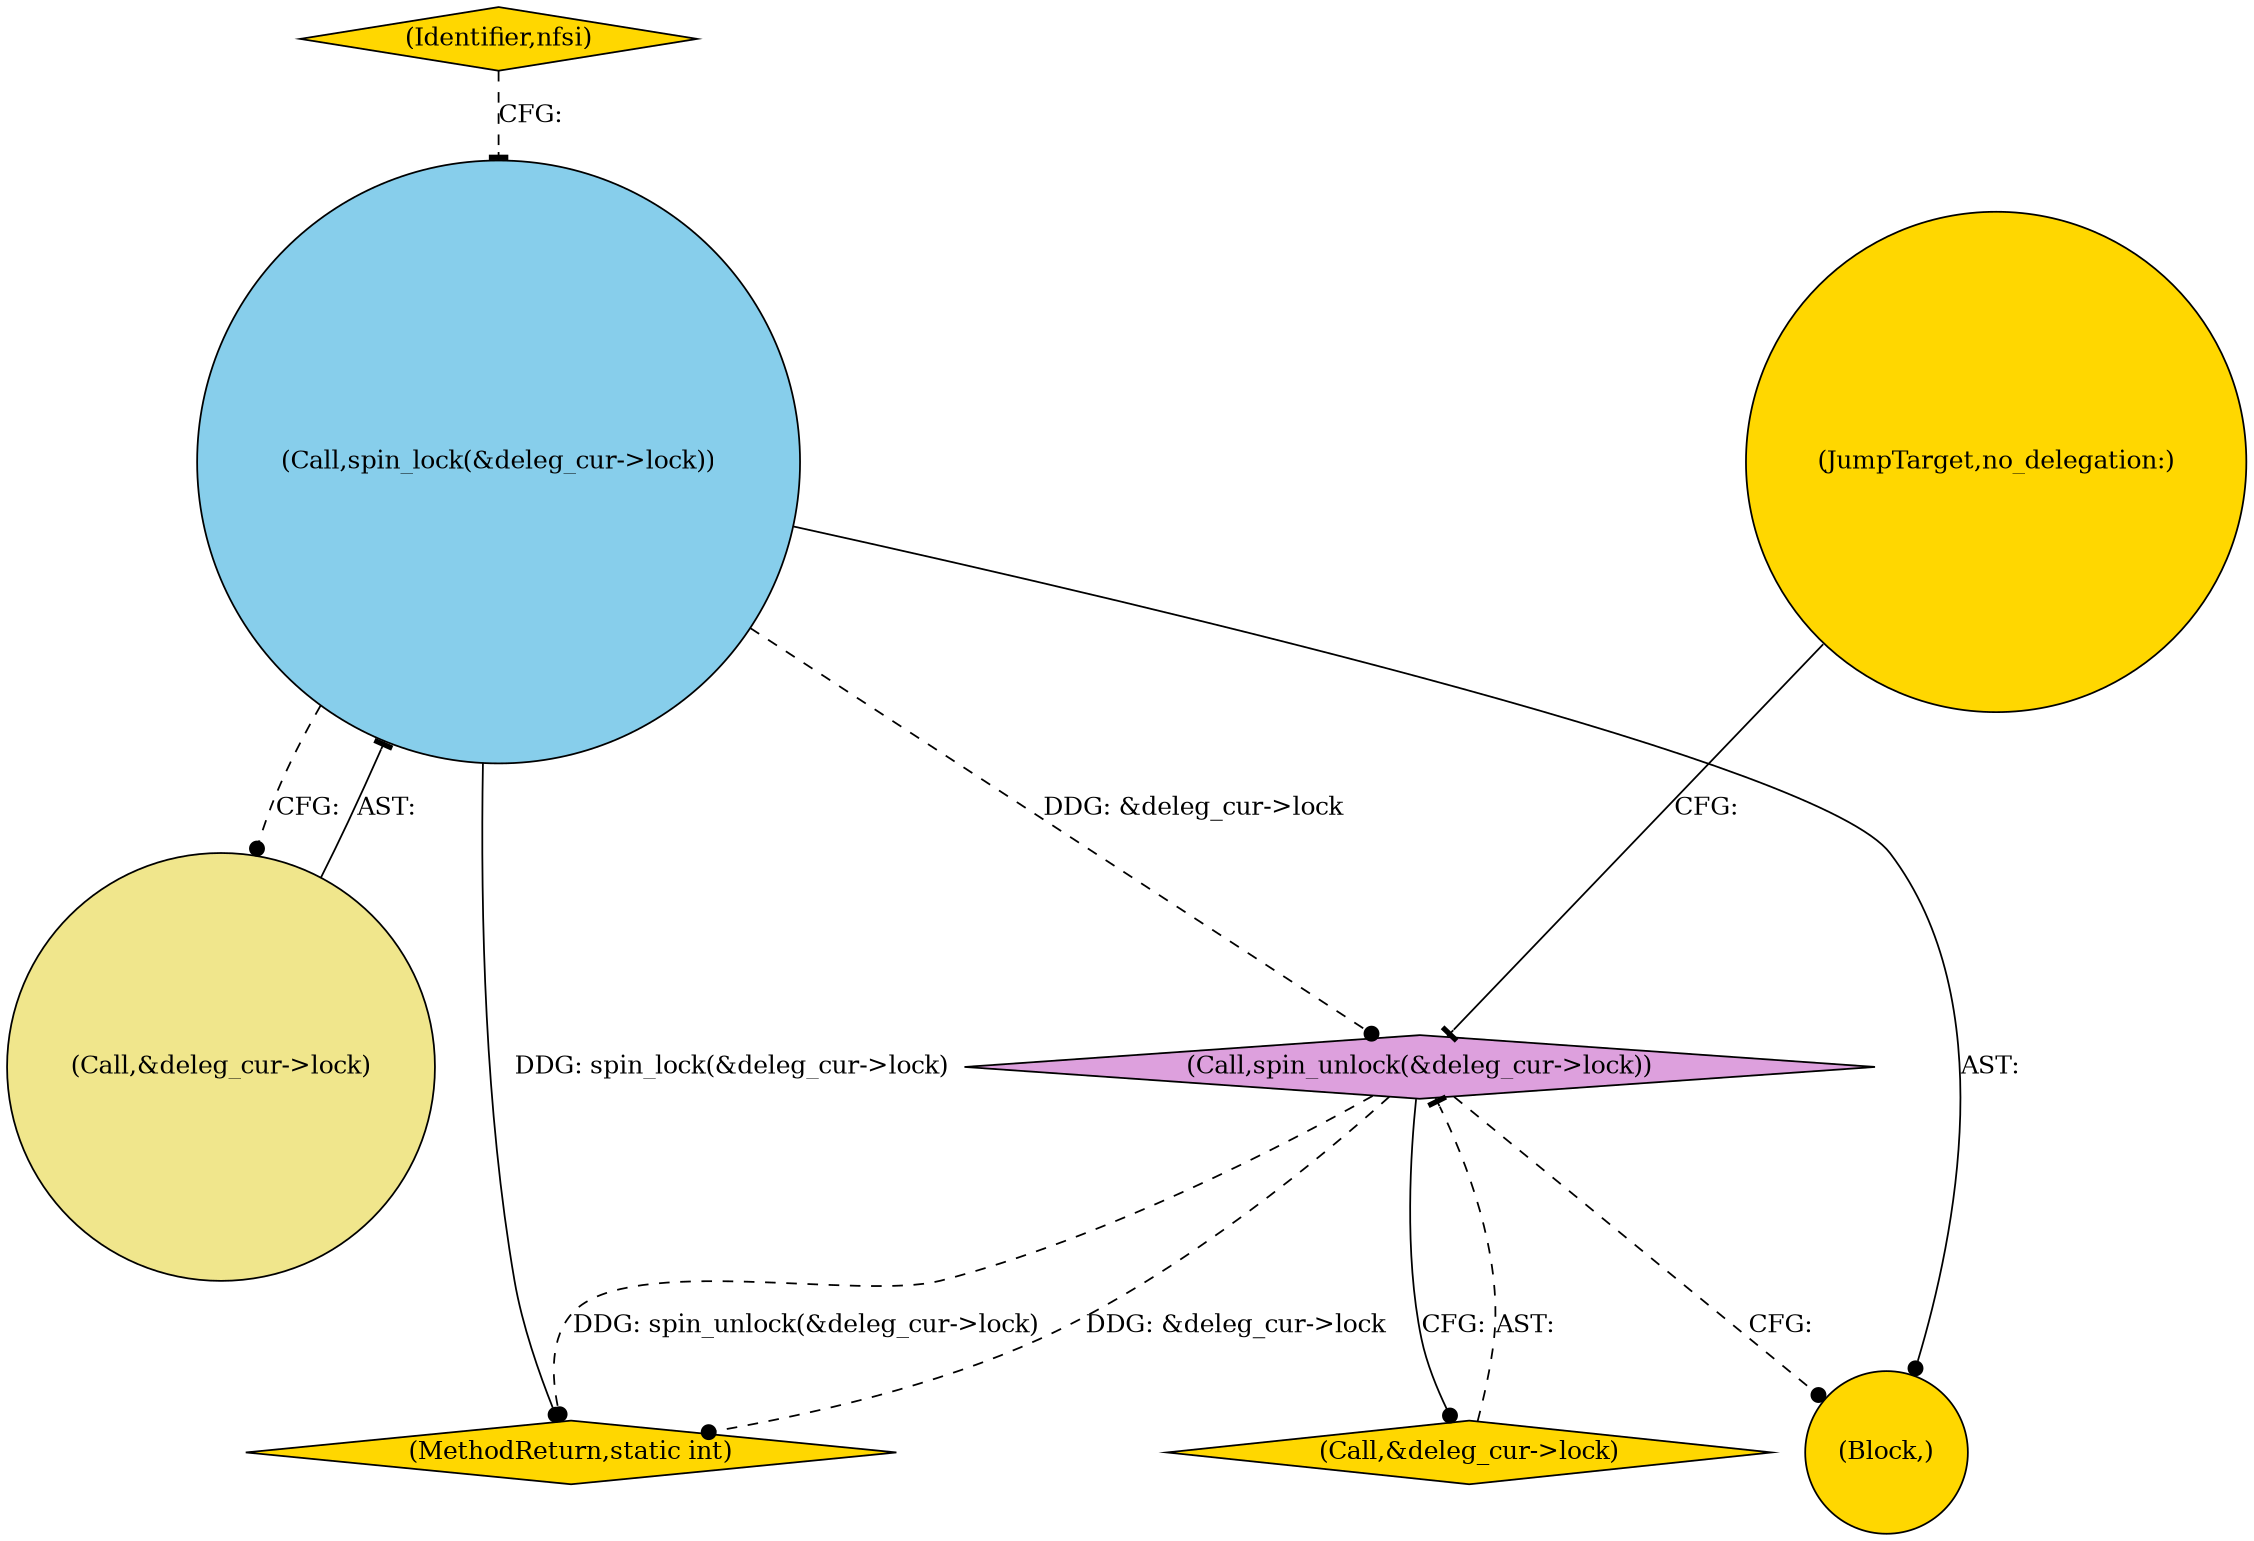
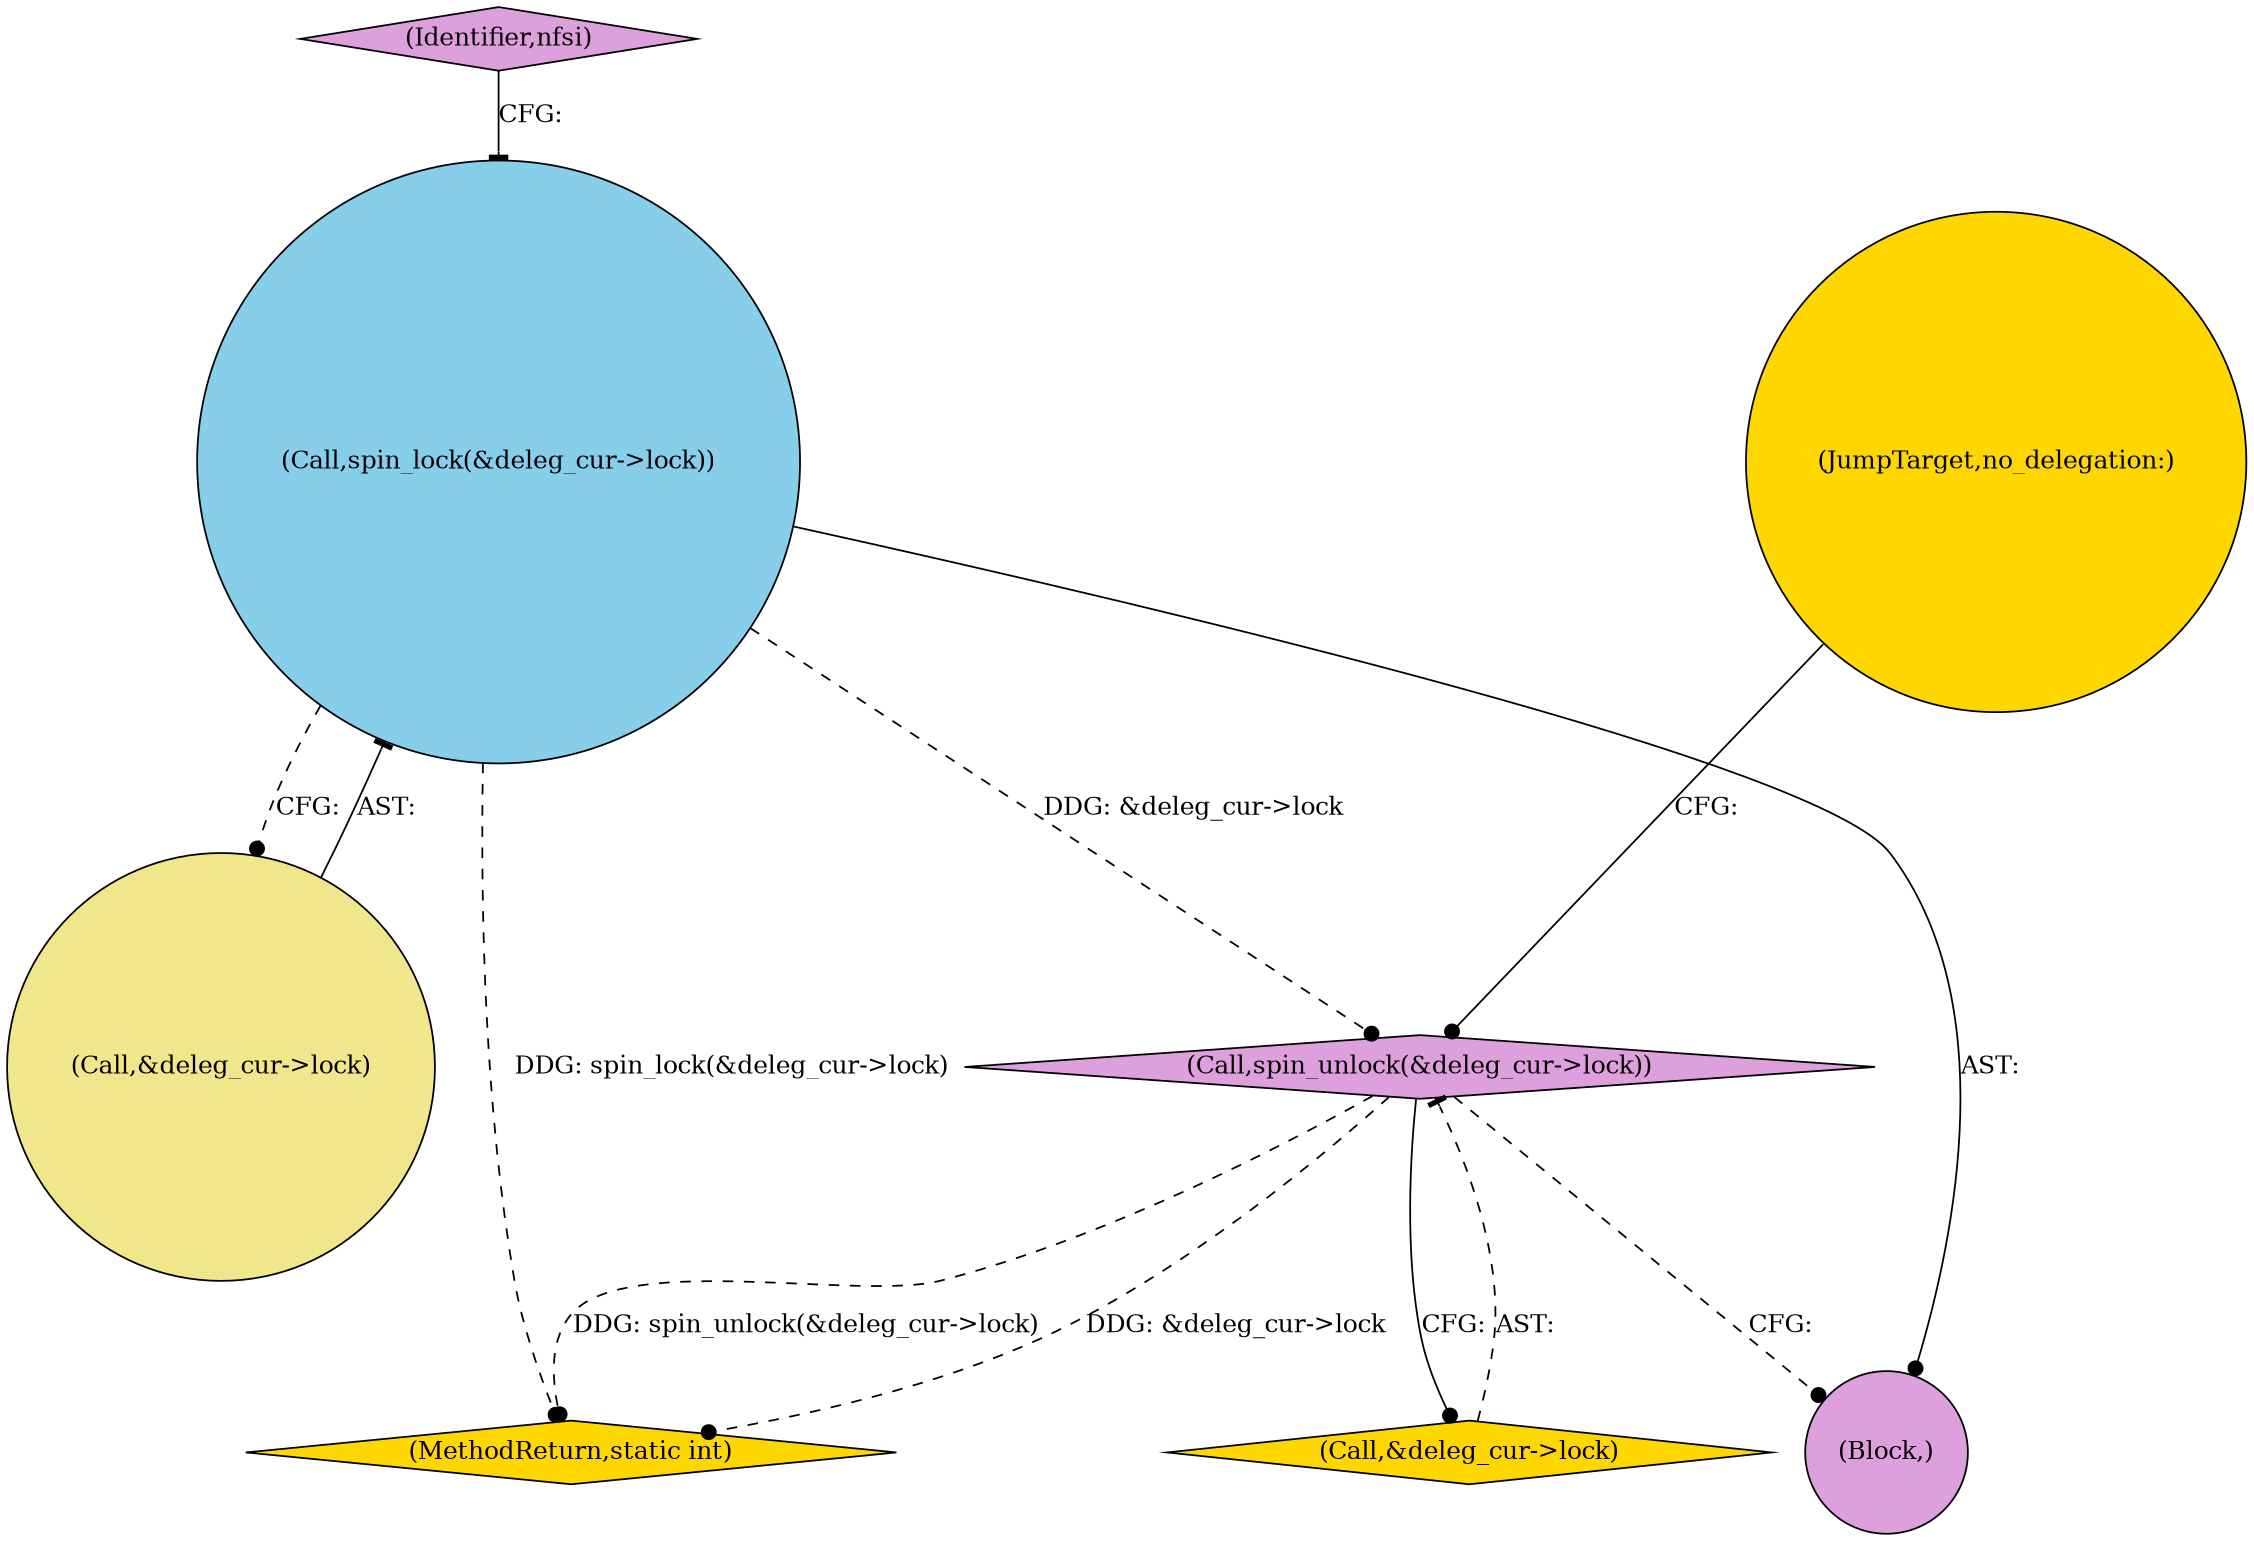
node "(Identifier,nfsi)": fillcolor gold -> plum
edge "(Identifier,nfsi)" -> "(Call,spin_lock(&deleg_cur->lock))": style dashed -> solid
edge "(JumpTarget,no_delegation:)" -> "(Call,spin_unlock(&deleg_cur->lock))": arrowhead tee -> dot
edge "(Call,spin_lock(&deleg_cur->lock))" -> "(MethodReturn,static int)": style solid -> dashed
node "(Block,)": fillcolor gold -> plum
